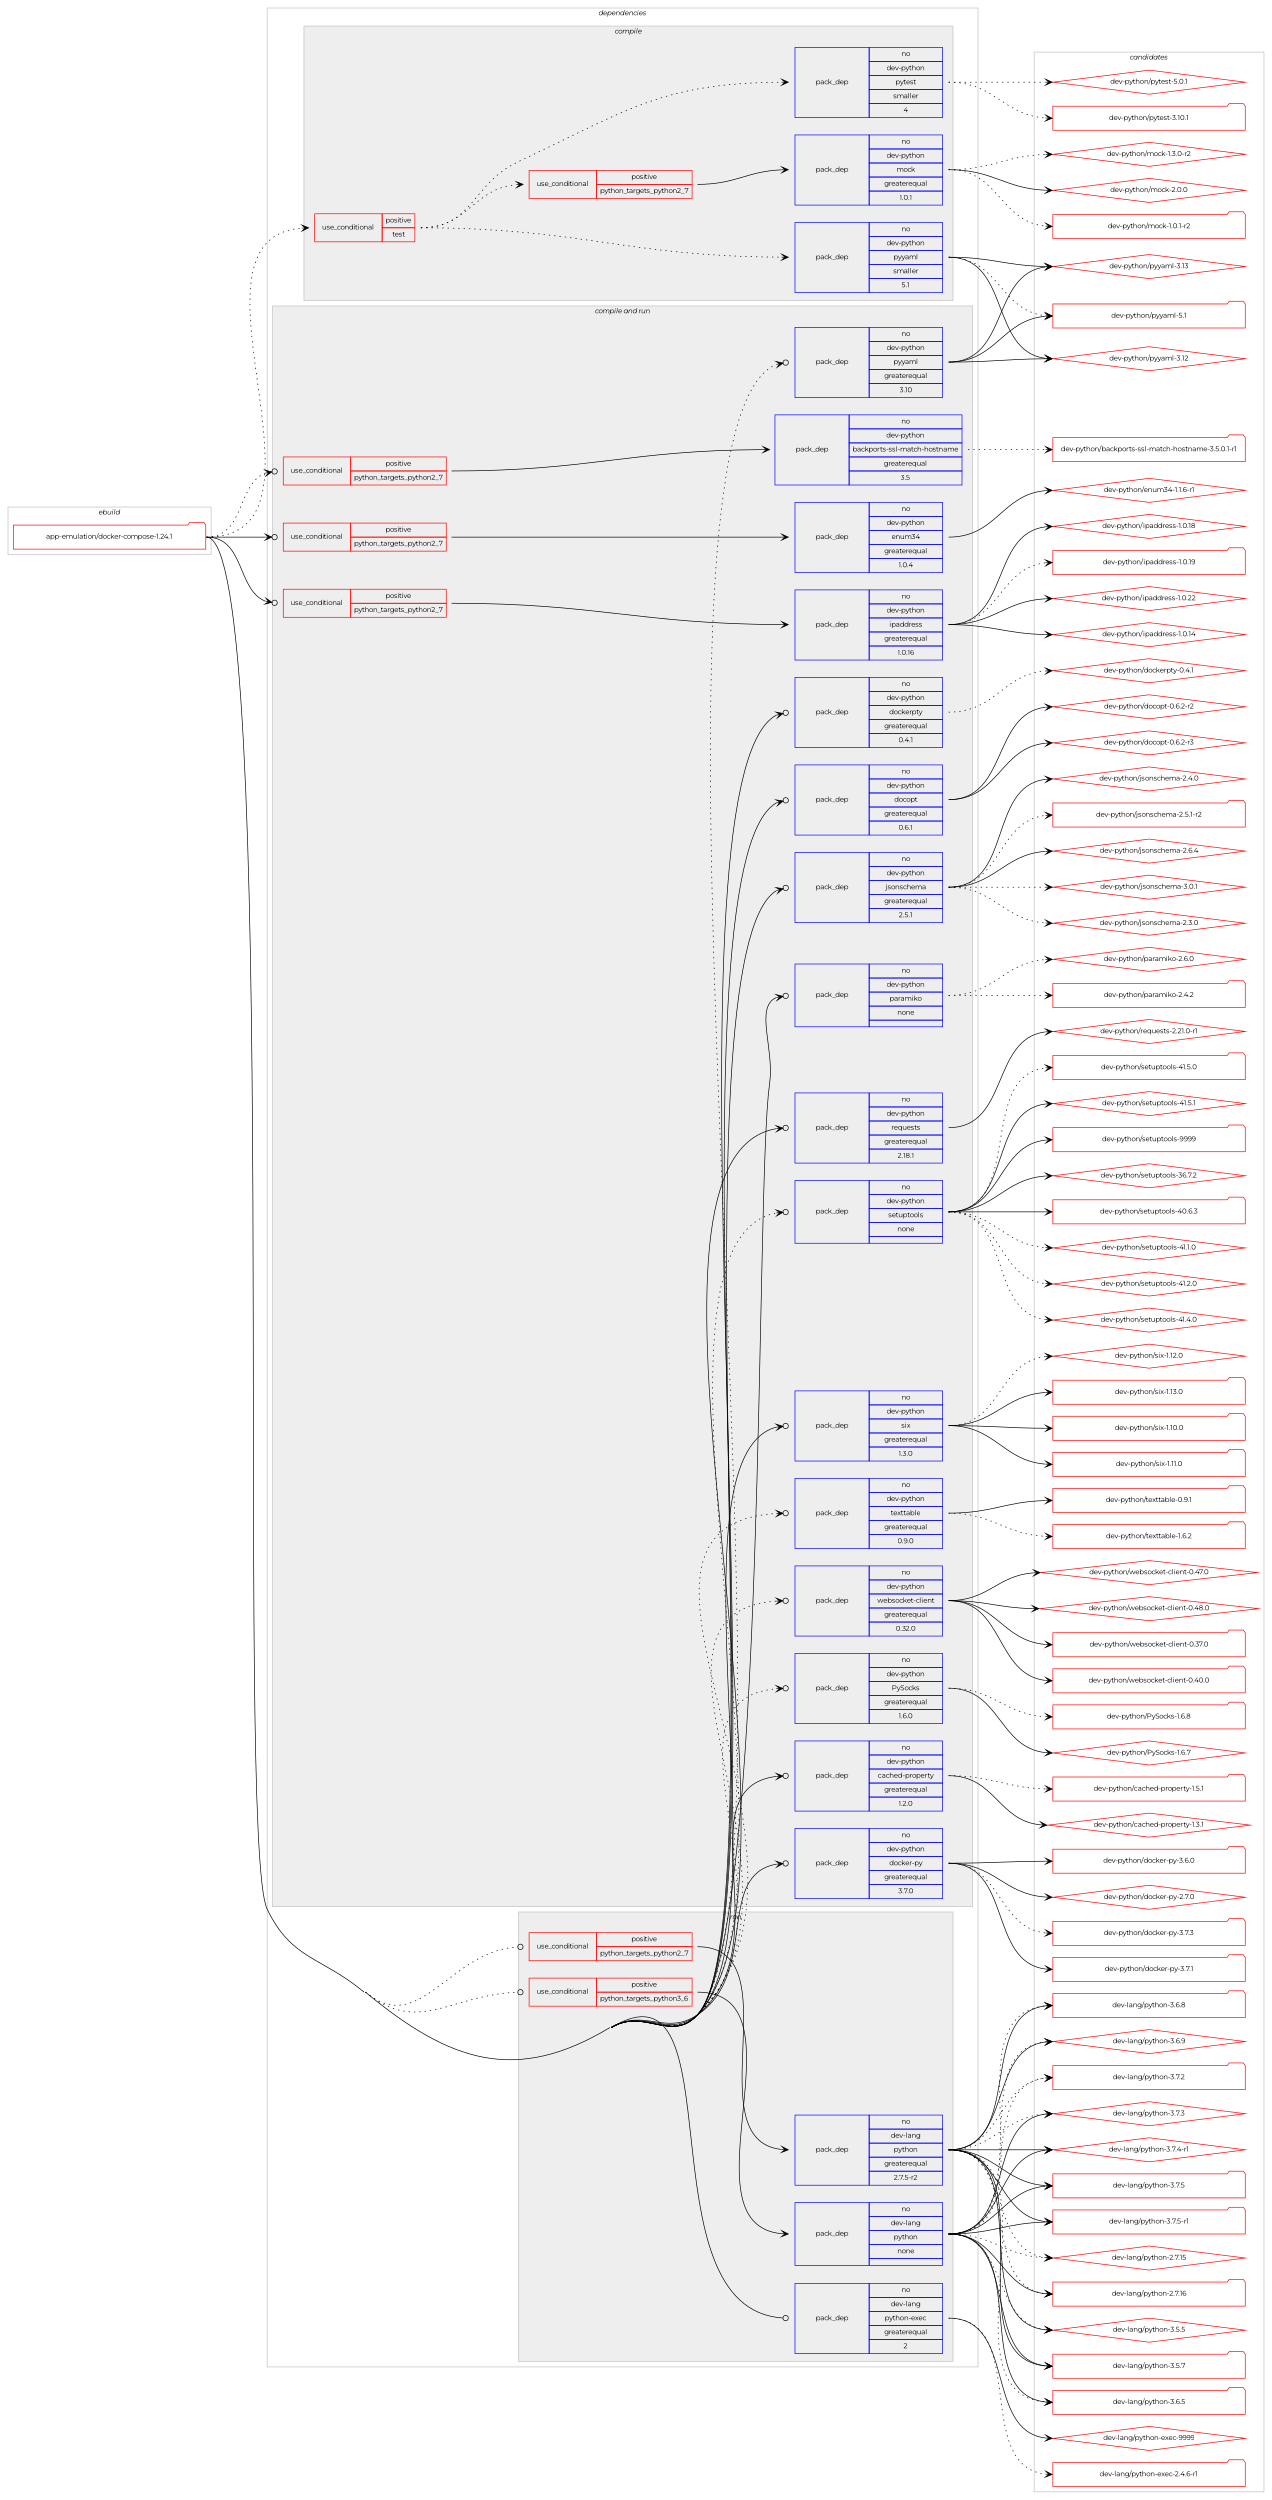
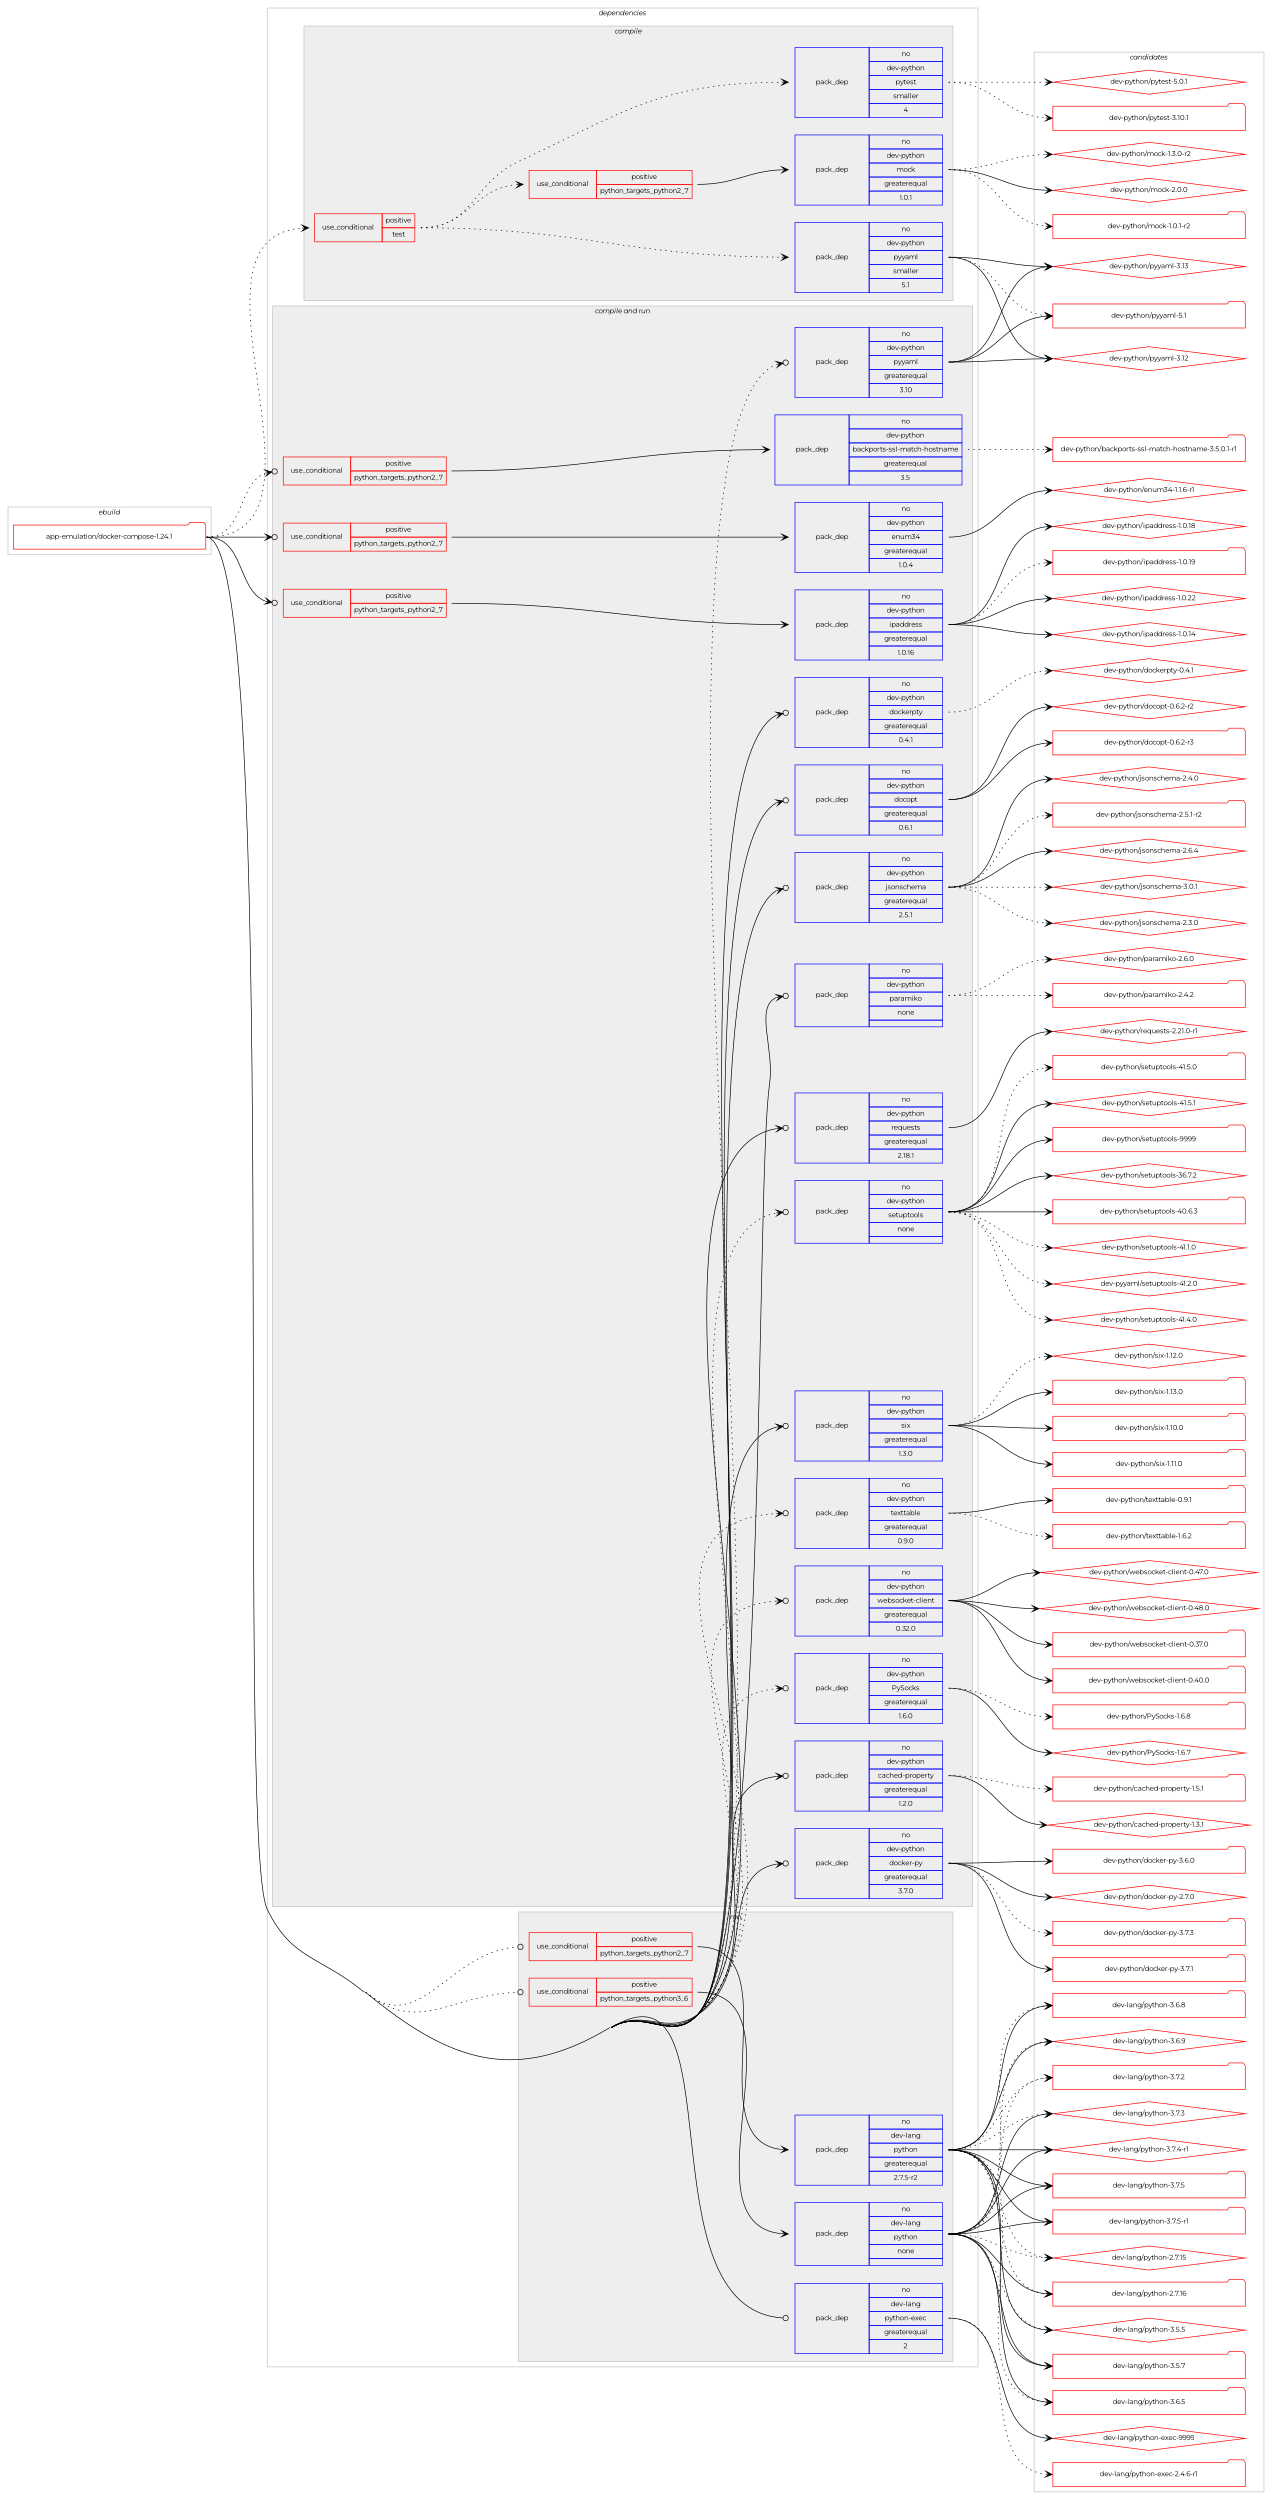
node "dev-python/docopt-0.6.2-r3": shape diamond -> folder
node "dev-python/setuptools-41.2.0": label "dev-python/setuptools-41.2.0" -> "dev-pyyaml/setuptools-41.2.0"
